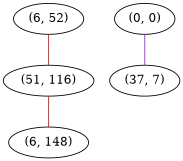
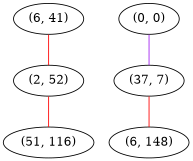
node "(6, 52)": label "(6, 52)" -> "(2, 52)"
node "(6, 41)": added
edge "(51, 116)" -- "(6, 148)": now "(37, 7)" -- "(6, 148)"
